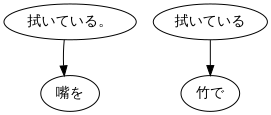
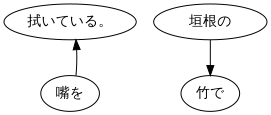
node "拭いている": label "拭いている" -> "垣根の"
edge "拭いている。" -> "嘴を": reversed
